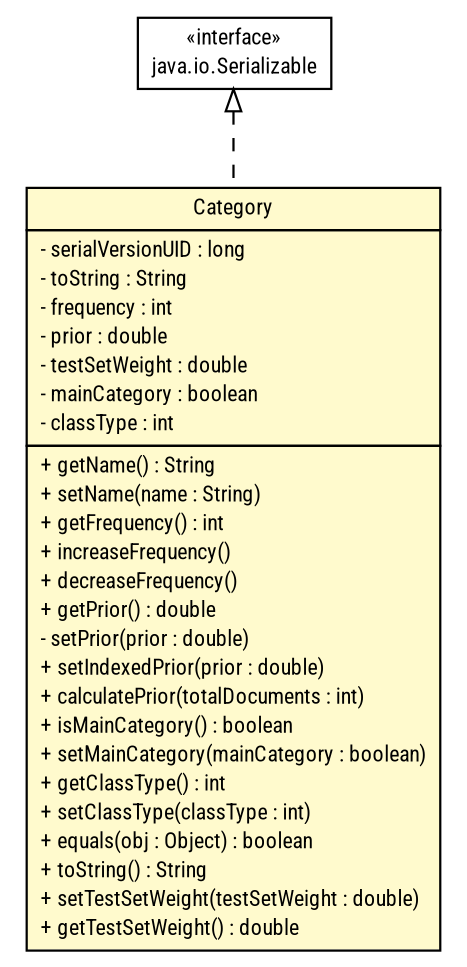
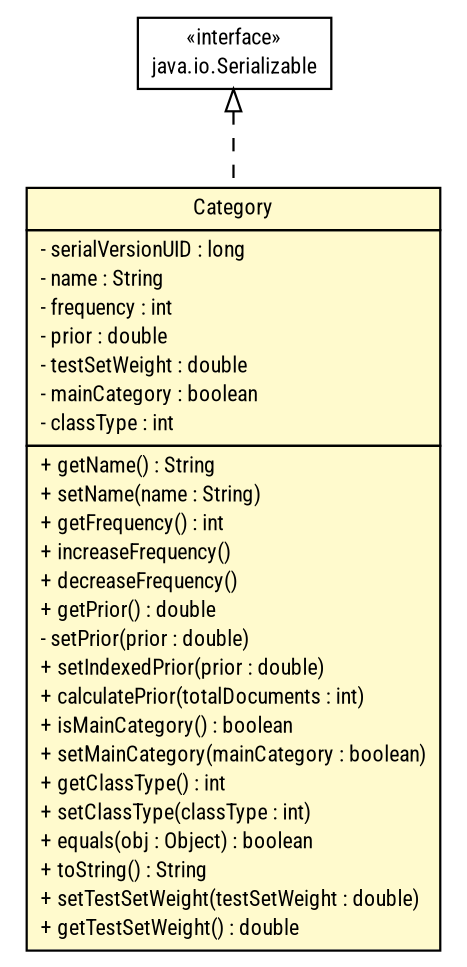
node "Category": text "- toString : String" -> "- name : String"
